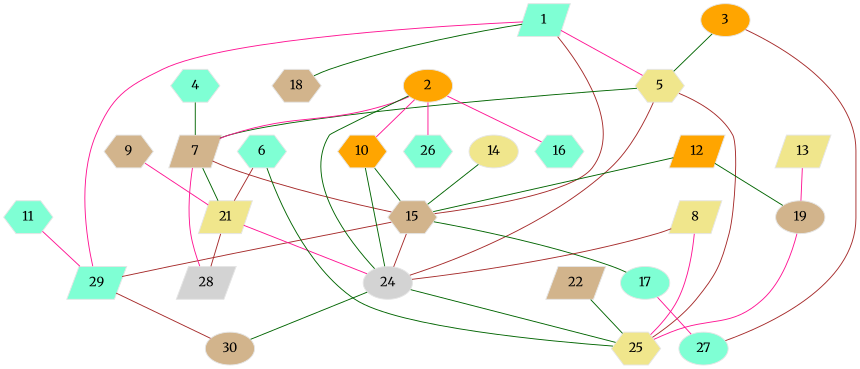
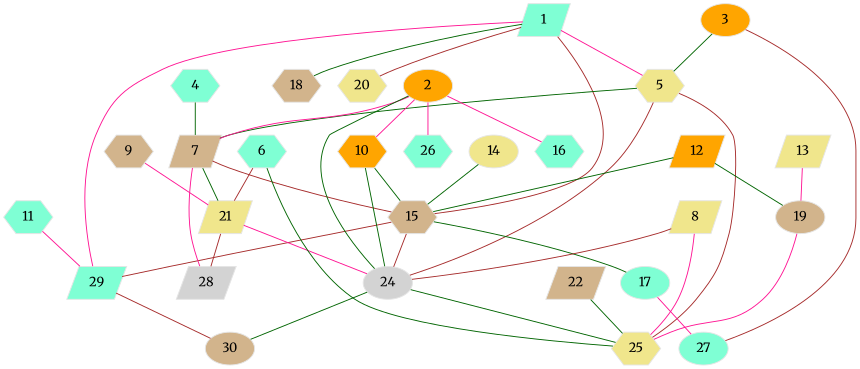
node "20": added
